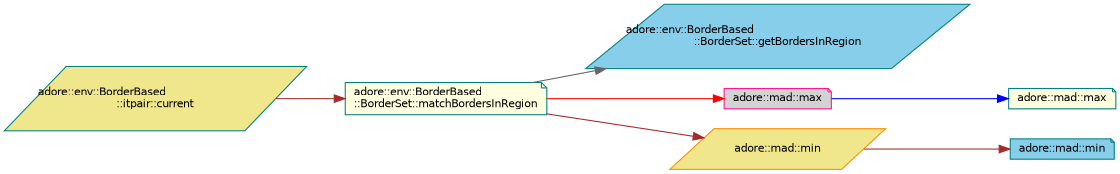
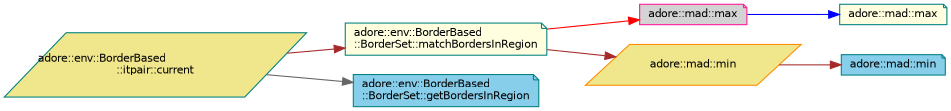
node "adore::env::BorderBased ::BorderSet::getBordersInRegion": shape parallelogram -> note
edge "adore::env::BorderBased ::BorderSet::matchBordersInRegion" -> "adore::env::BorderBased ::BorderSet::getBordersInRegion": now "adore::env::BorderBased ::itpair::current" -> "adore::env::BorderBased ::BorderSet::getBordersInRegion"
